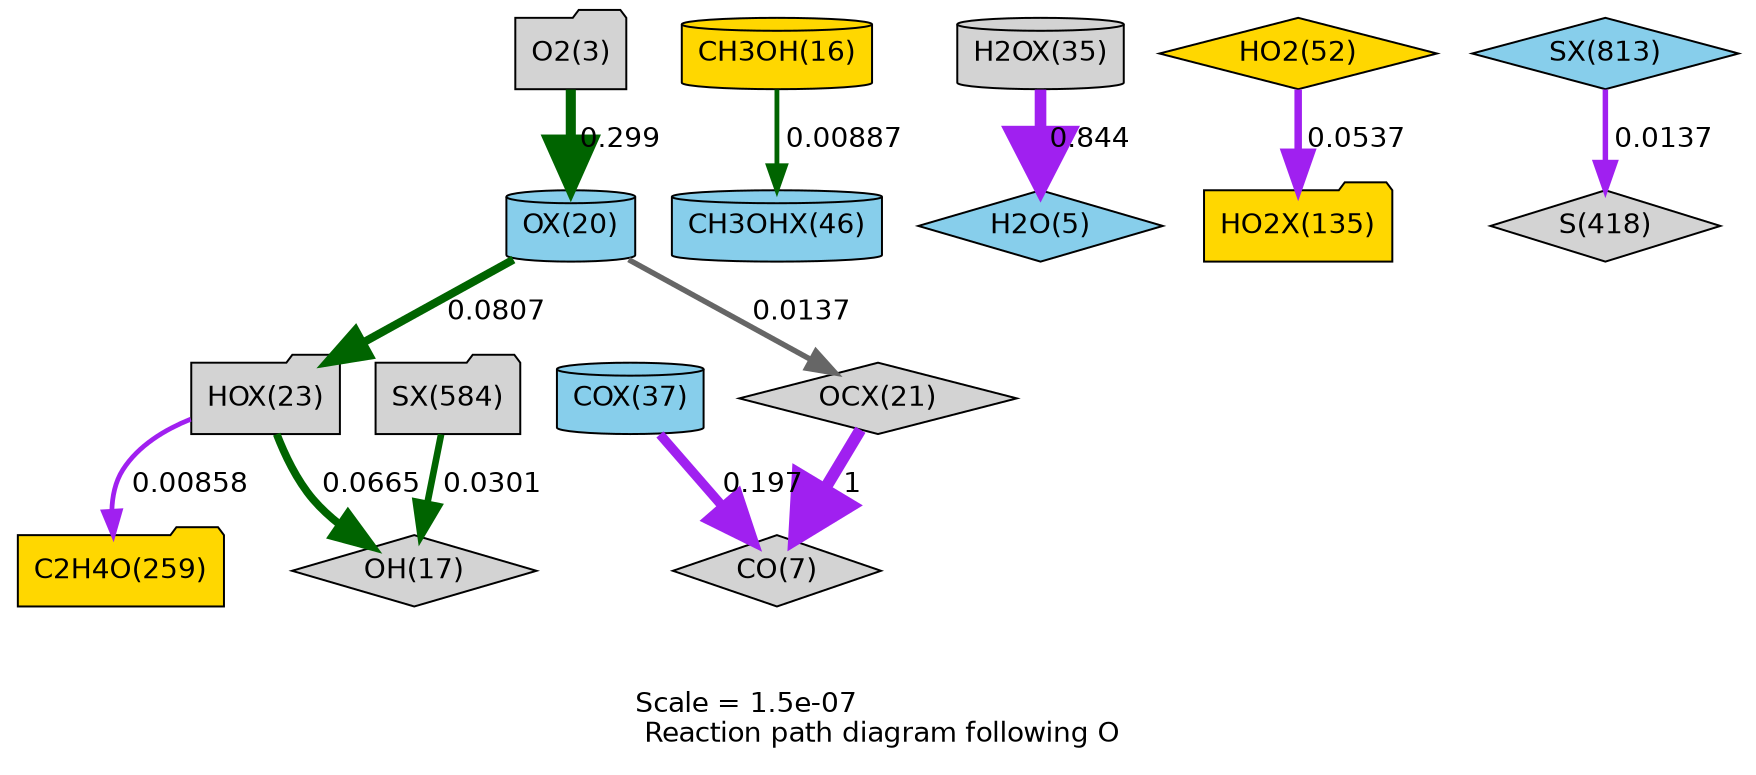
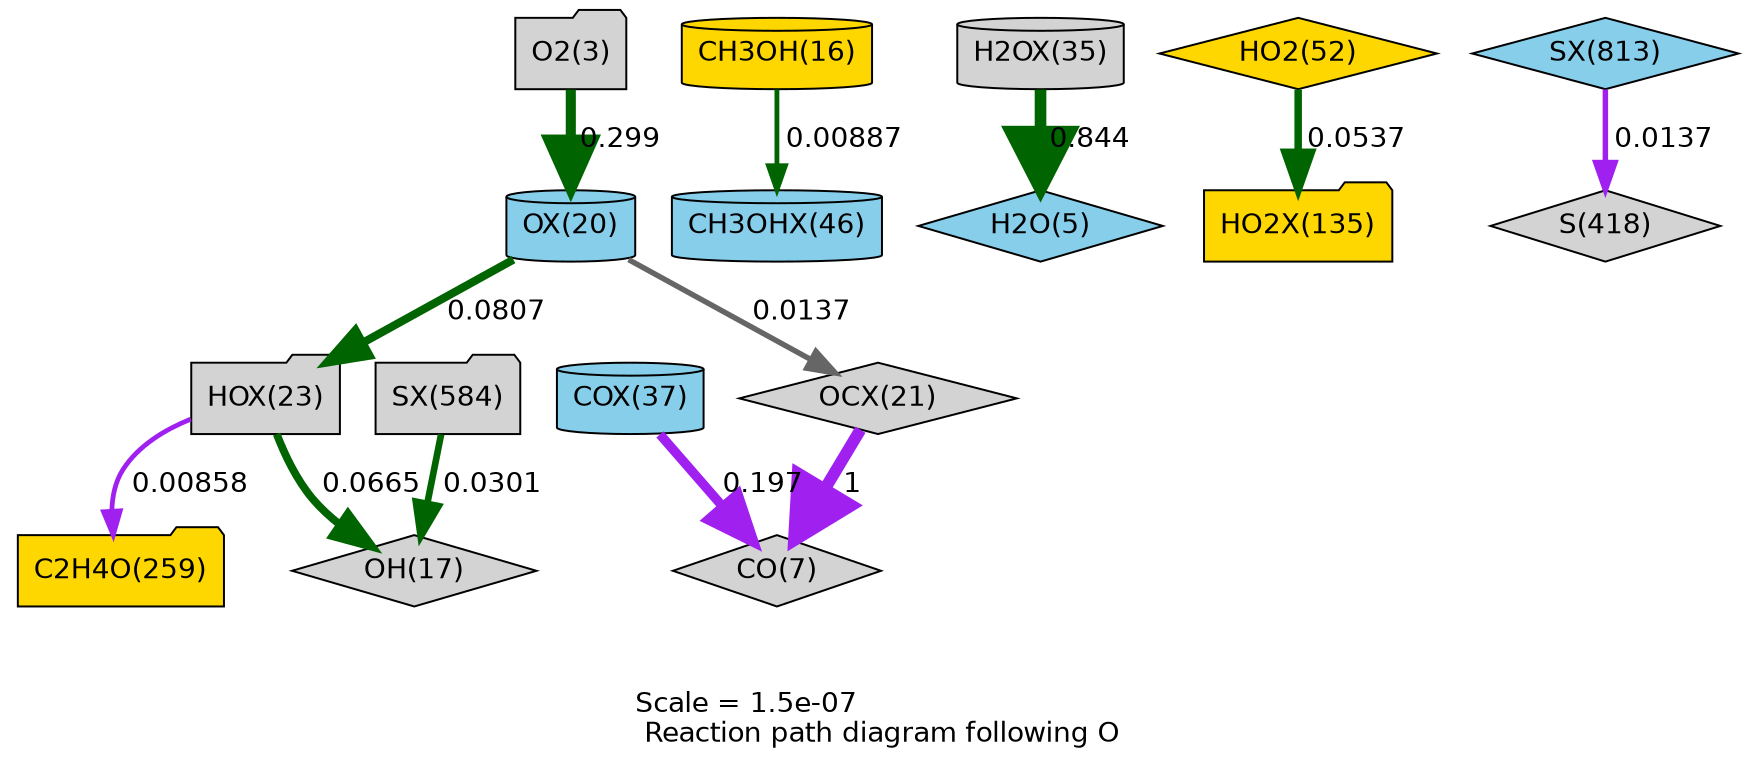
edge "H2OX(35)" -> "H2O(5)": color purple -> darkgreen
edge "HO2(52)" -> "HO2X(135)": color purple -> darkgreen
